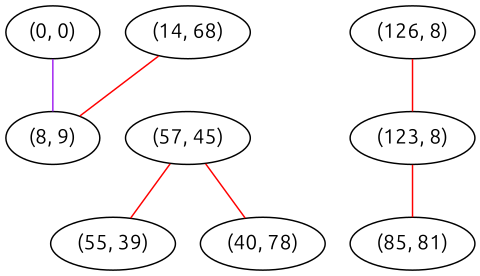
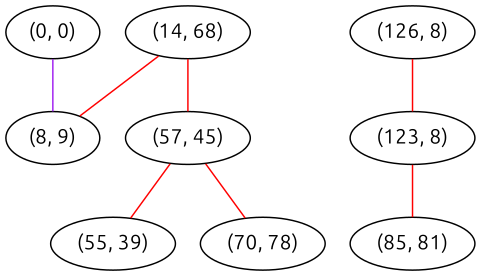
edge "(14, 68)" -- "(57, 45)": added
node "(40, 78)": label "(40, 78)" -> "(70, 78)"
